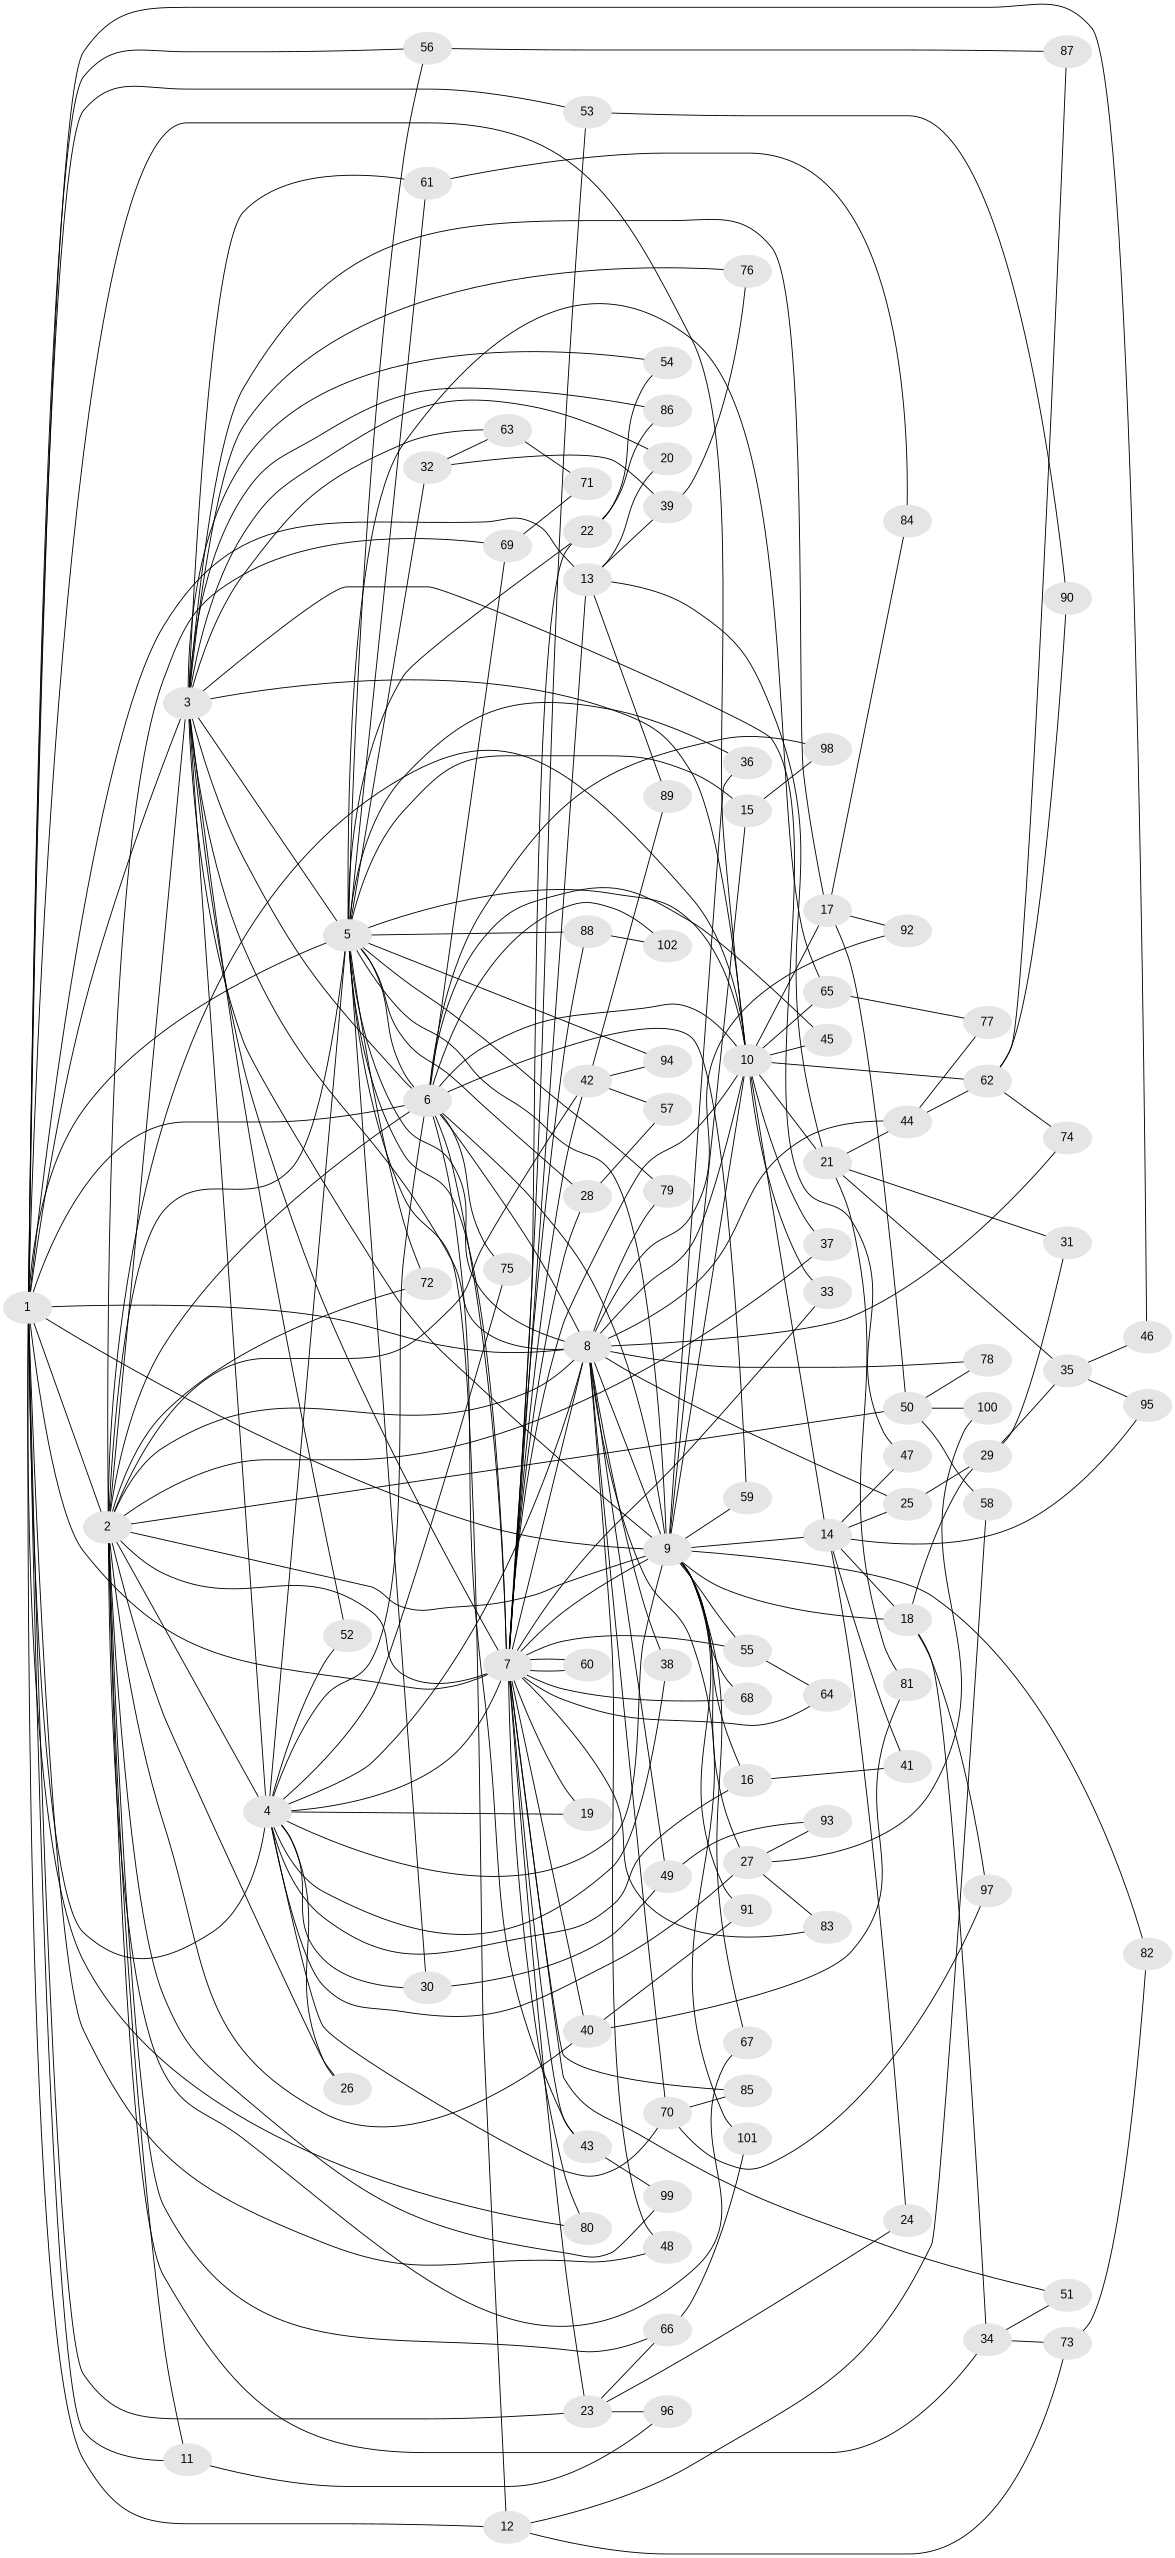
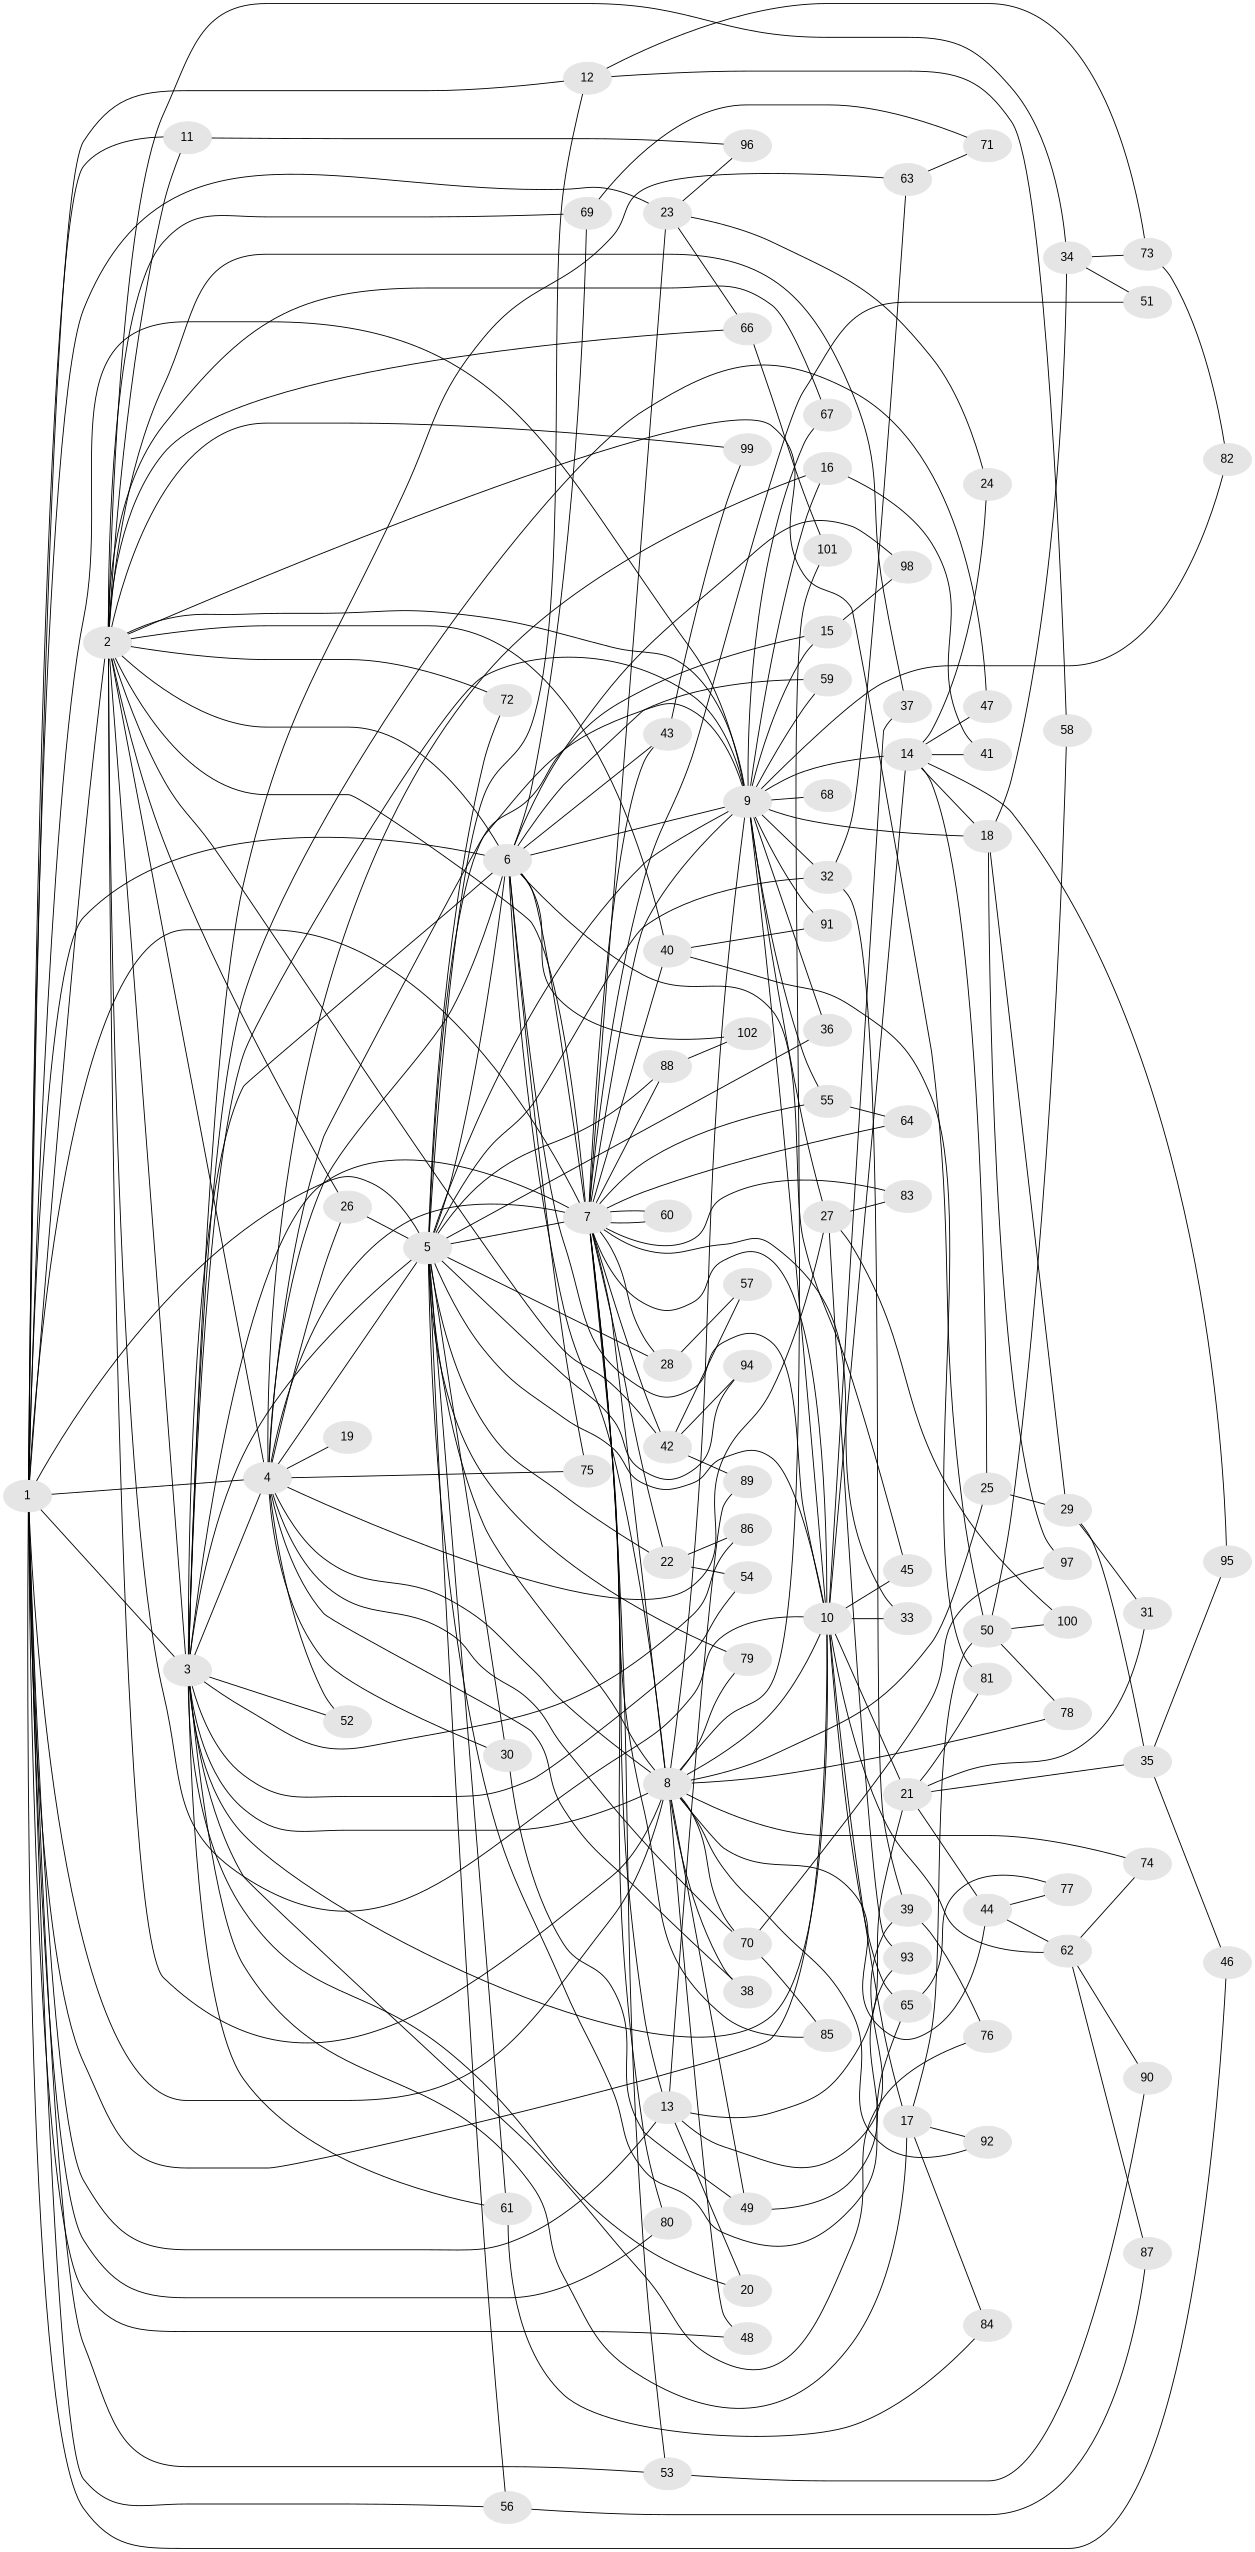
edge "9" -- "32": added
edge "5" -- "2": now "5" -- "26"
edge "7" -- "68": removed
edge "7" -- "19": removed
